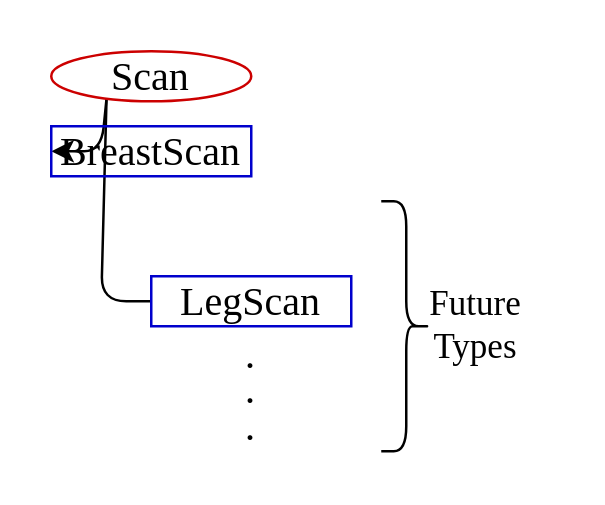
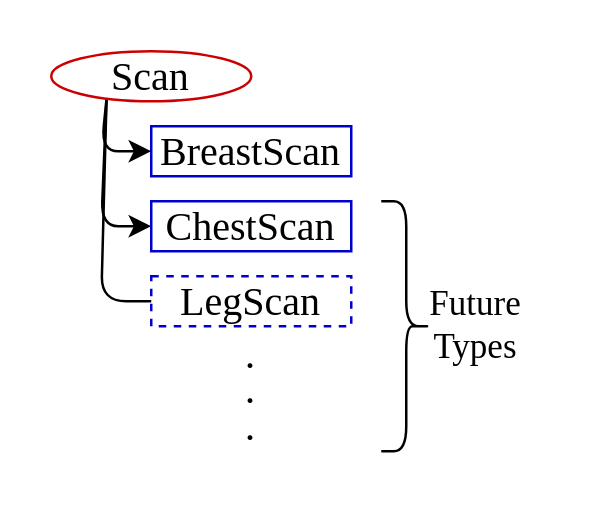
node "BreastScan": moved (151, 151) -> (251, 151)
edge "Scan" -> "ChestScan": added
node "ChestScan": added
node "LegScan": style solid -> dashed
